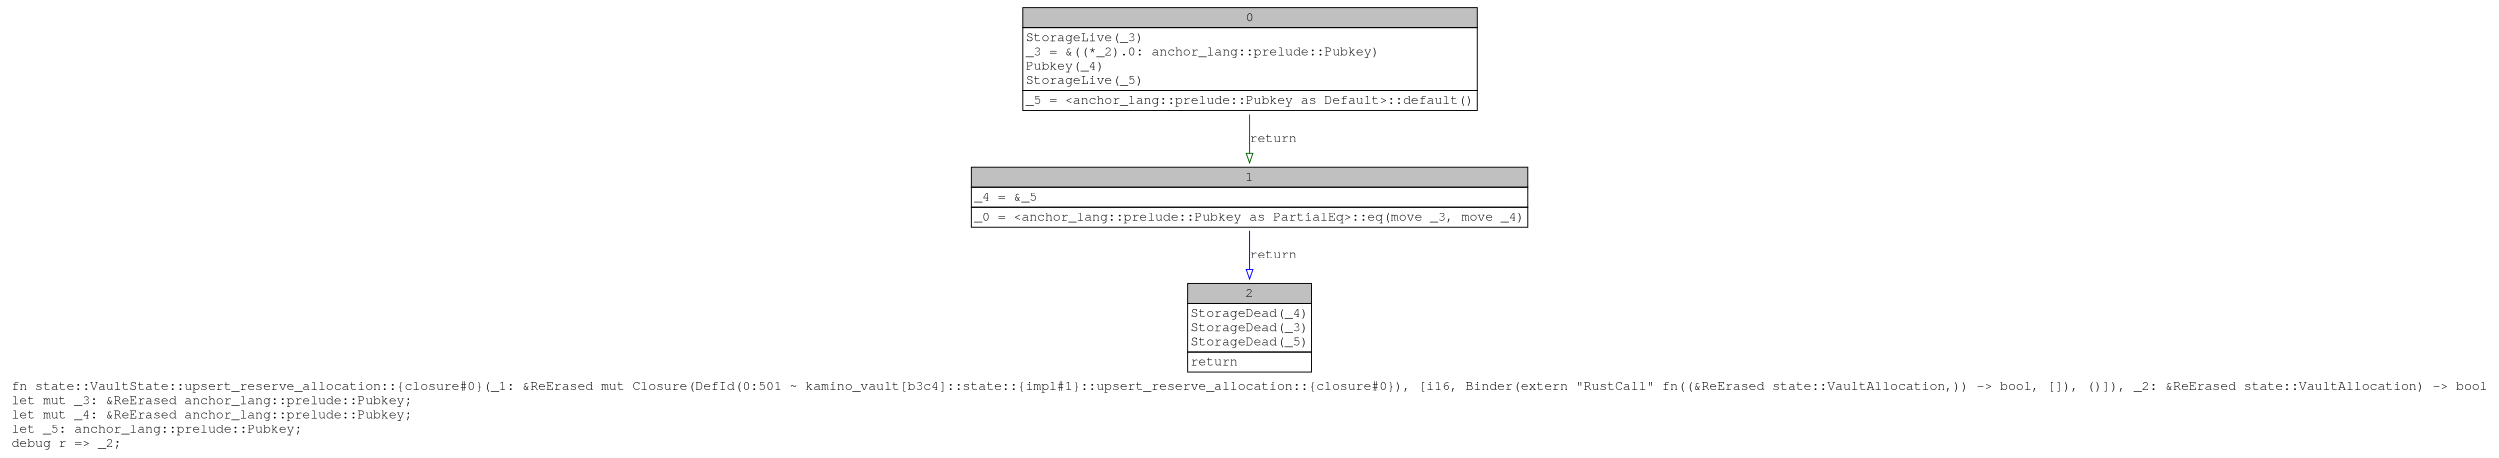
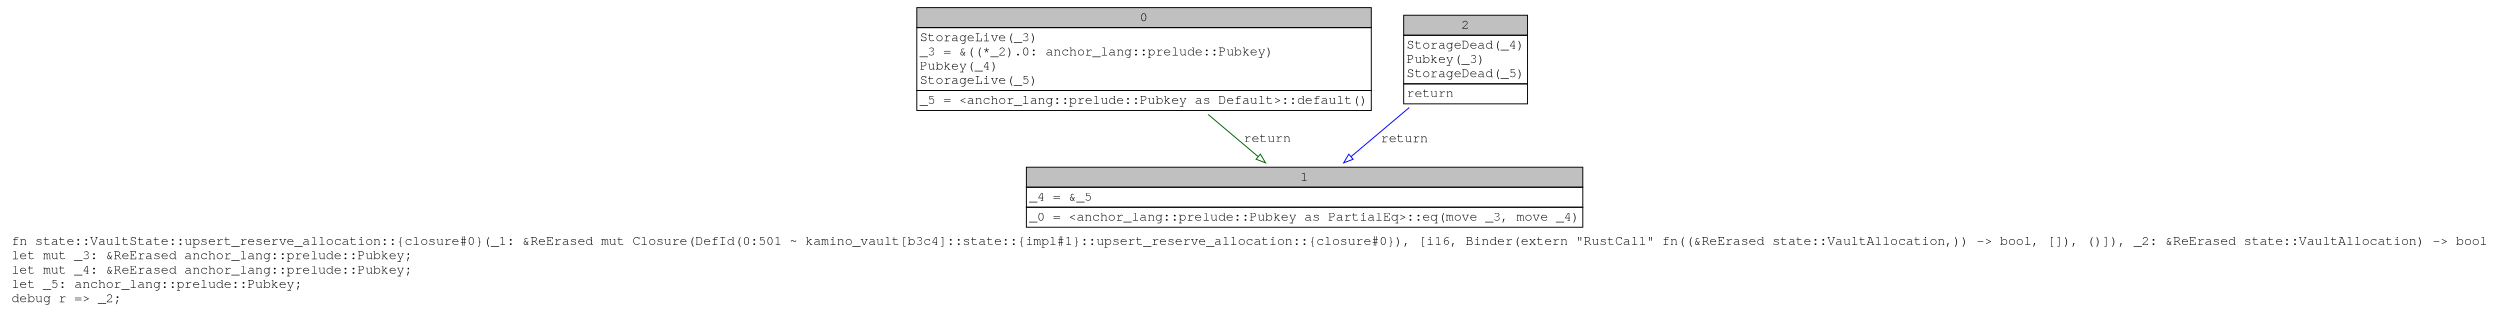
edge "1" -> "2": reversed
node "2": text "StorageDead(_3)" -> "Pubkey(_3)"
